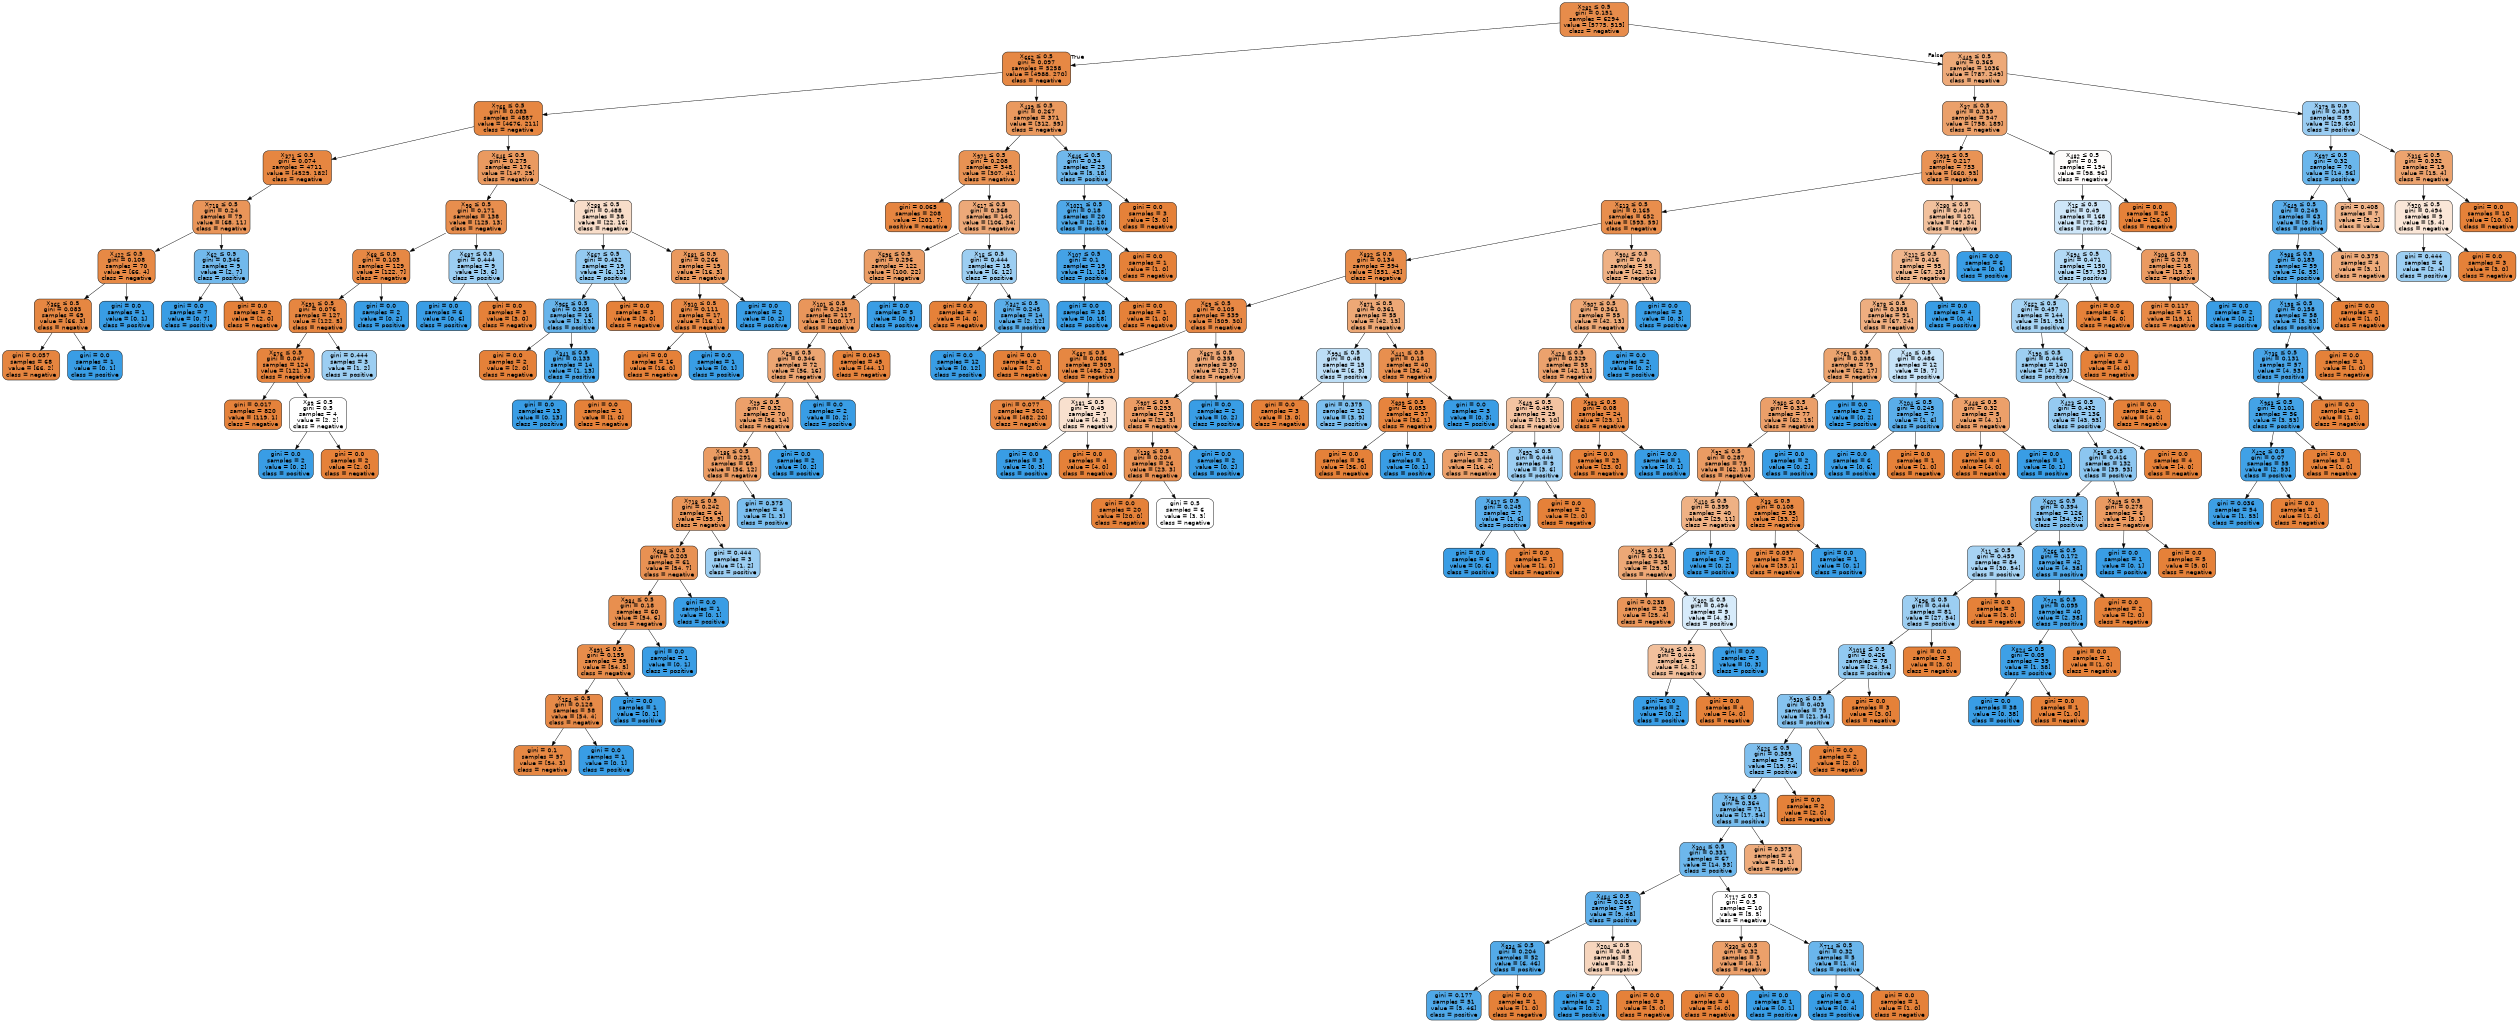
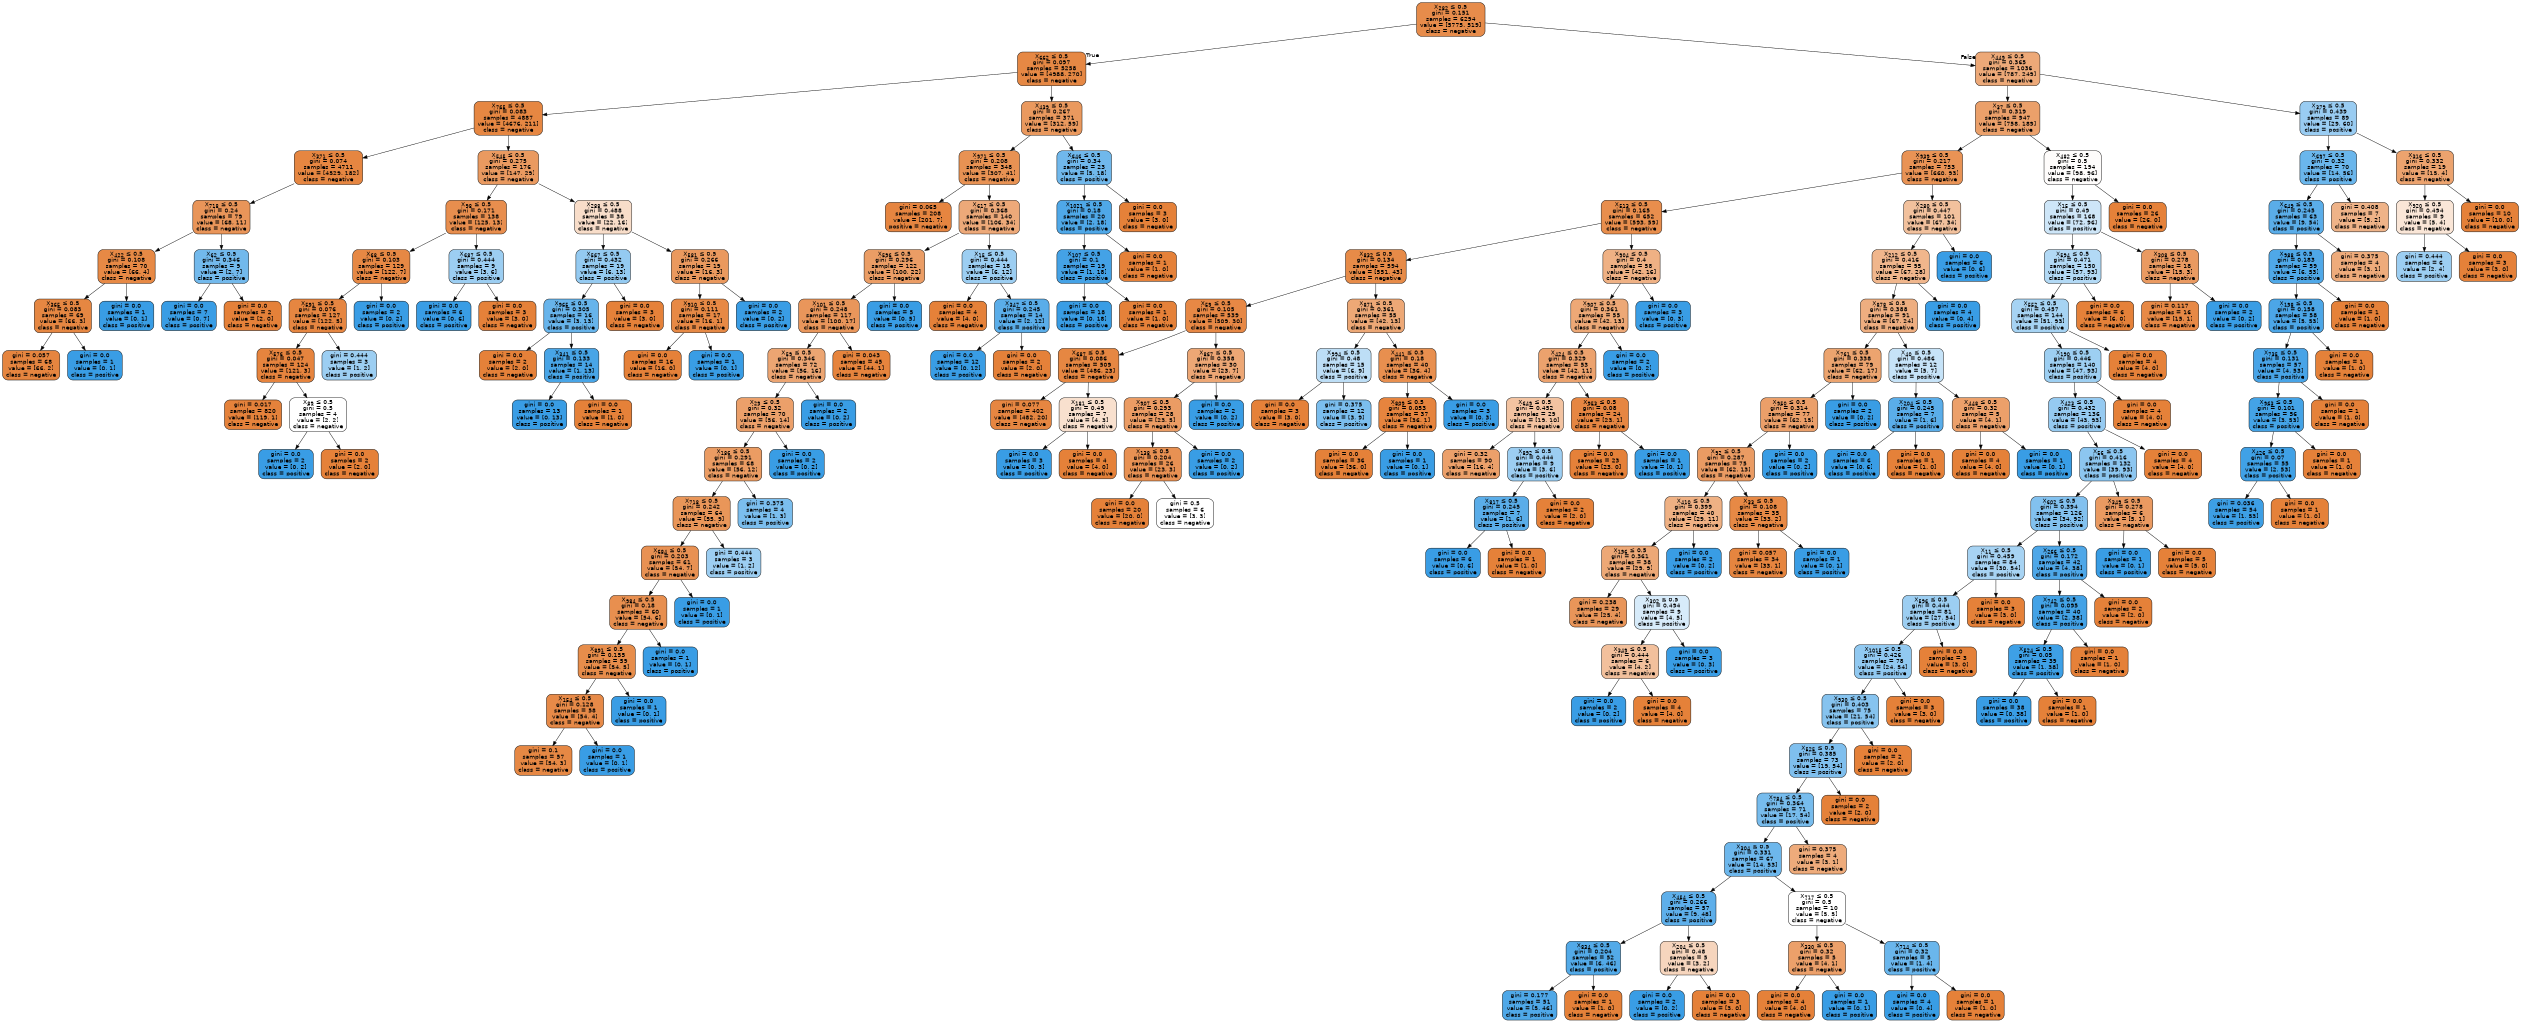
node "gini = 0.408": text "class = value" -> "class = negative"
node "gini = 0.077": text "samples = 502" -> "samples = 402"
node "gini = 0.32": text "samples = 20" -> "samples = 90"
